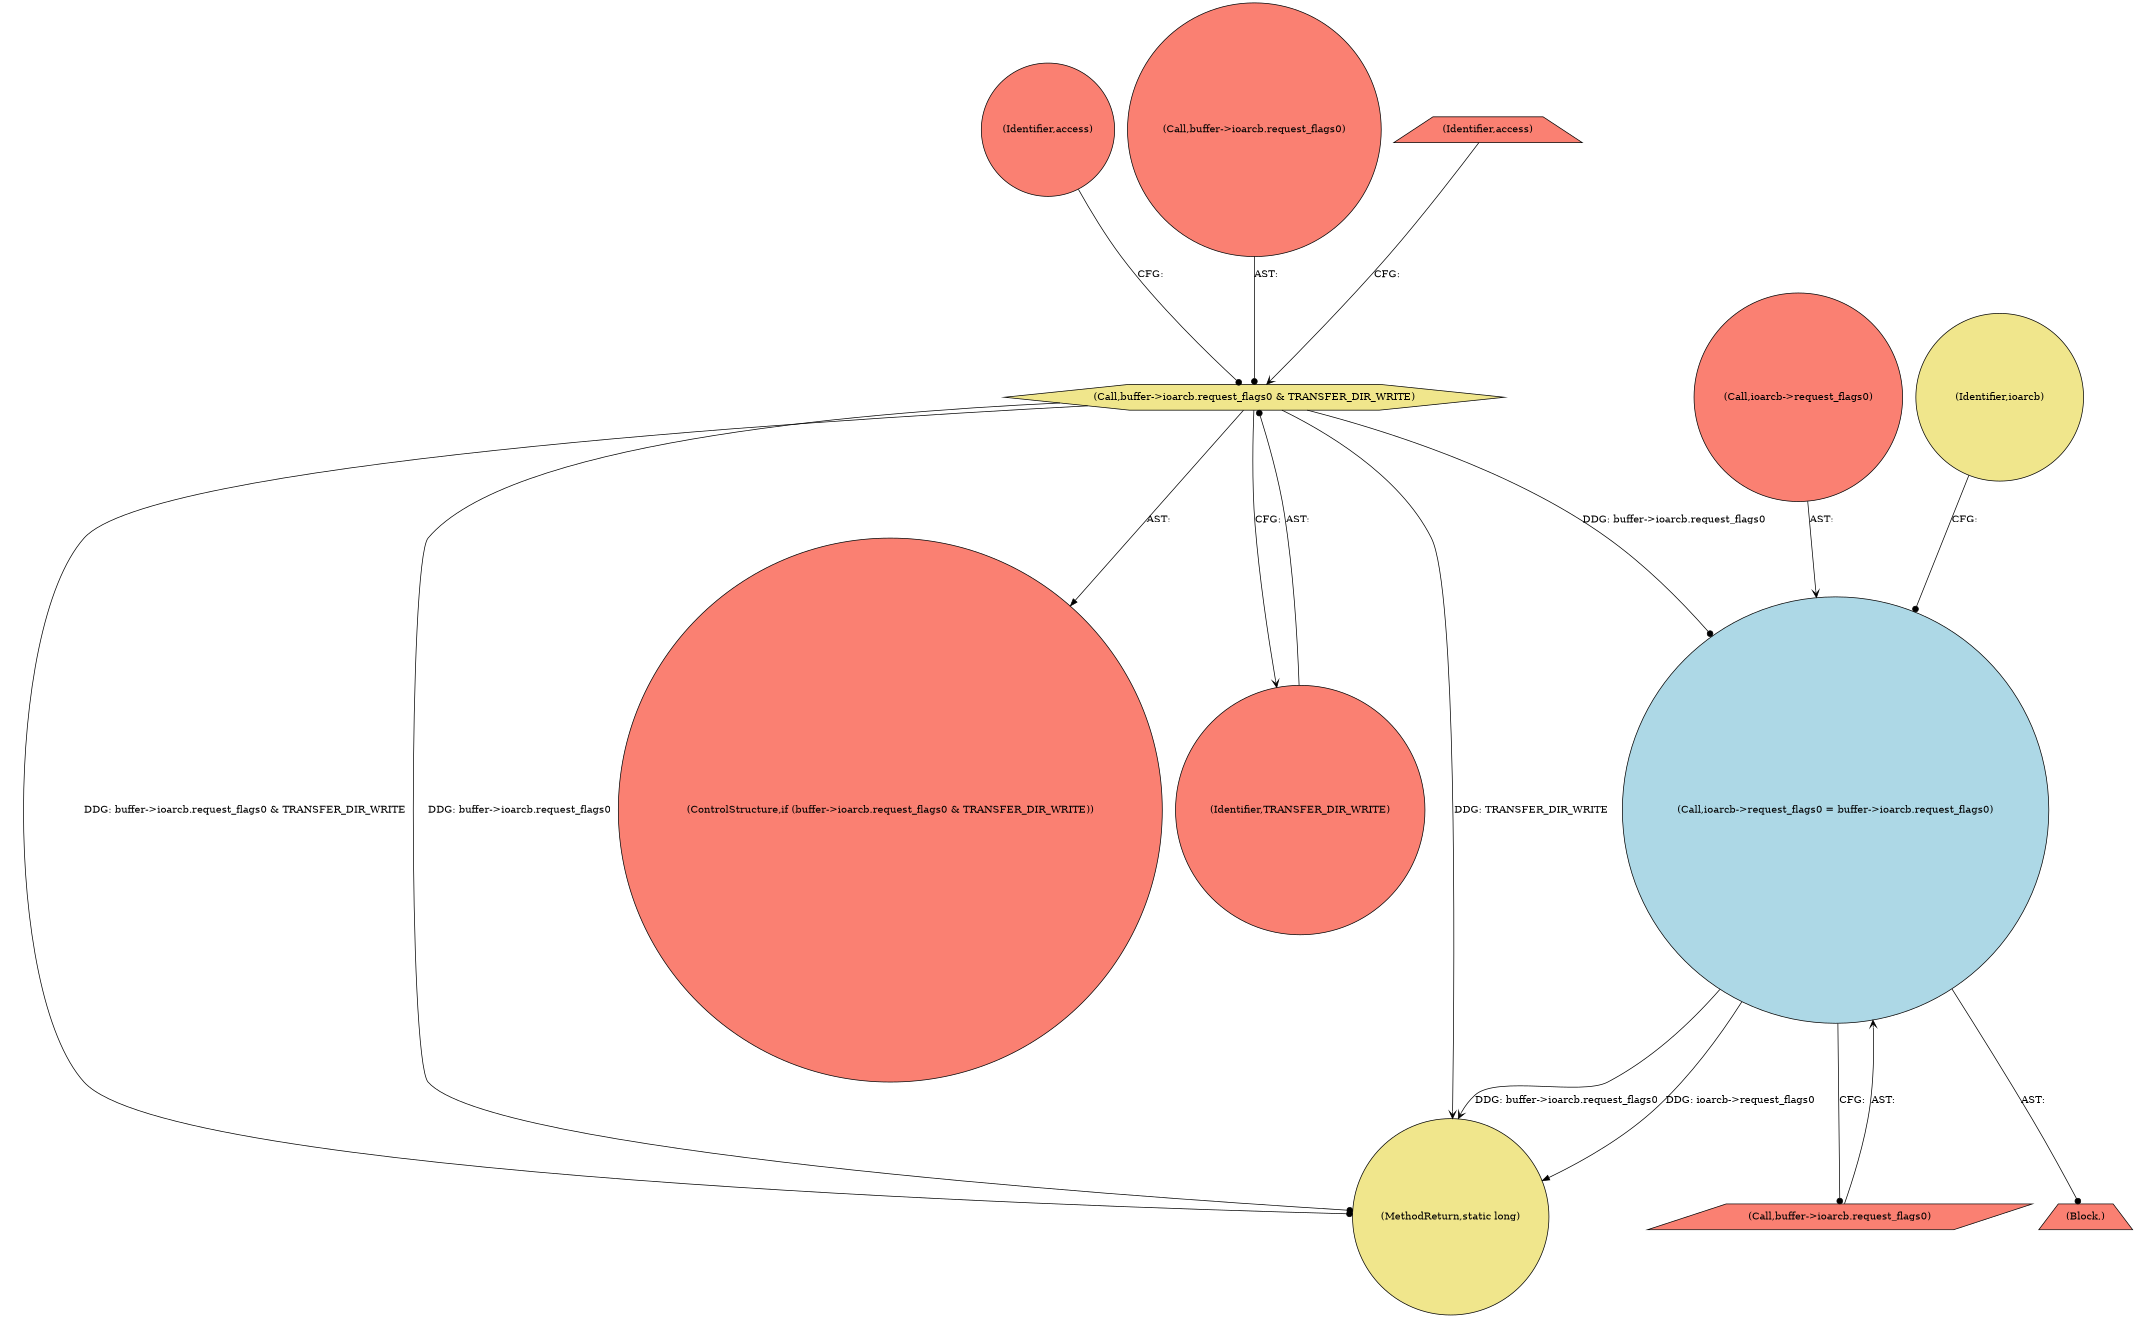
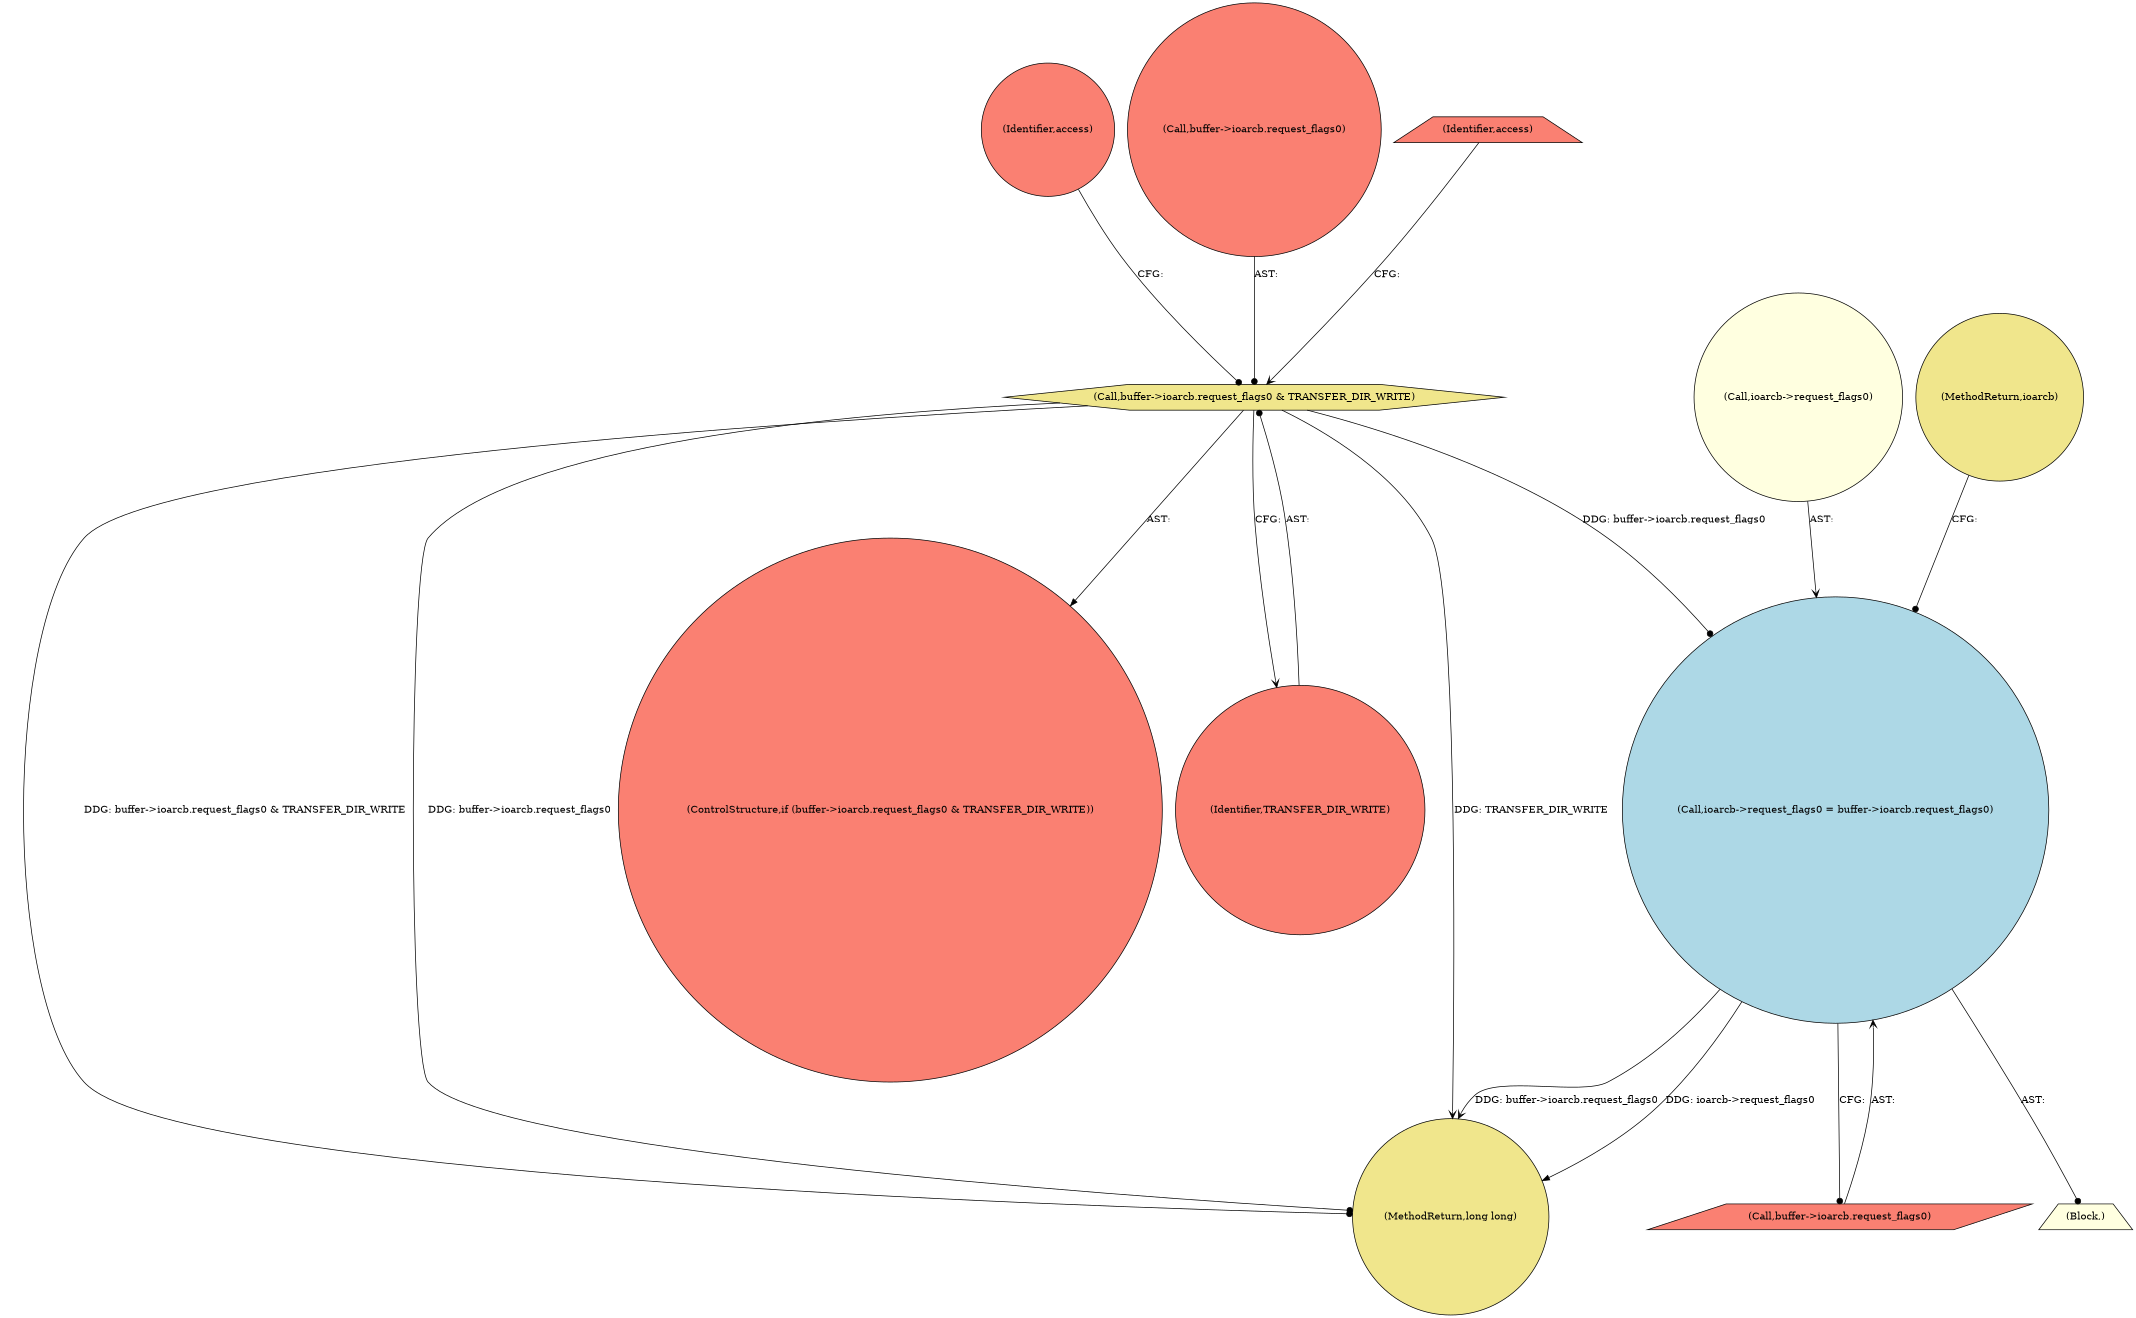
node "(Call,ioarcb->request_flags0)": fillcolor salmon -> lightyellow
node "(Identifier,ioarcb)": label "(Identifier,ioarcb)" -> "(MethodReturn,ioarcb)"
node "(MethodReturn,static long)": label "(MethodReturn,static long)" -> "(MethodReturn,long long)"
node "(Block,)": fillcolor salmon -> lightyellow
